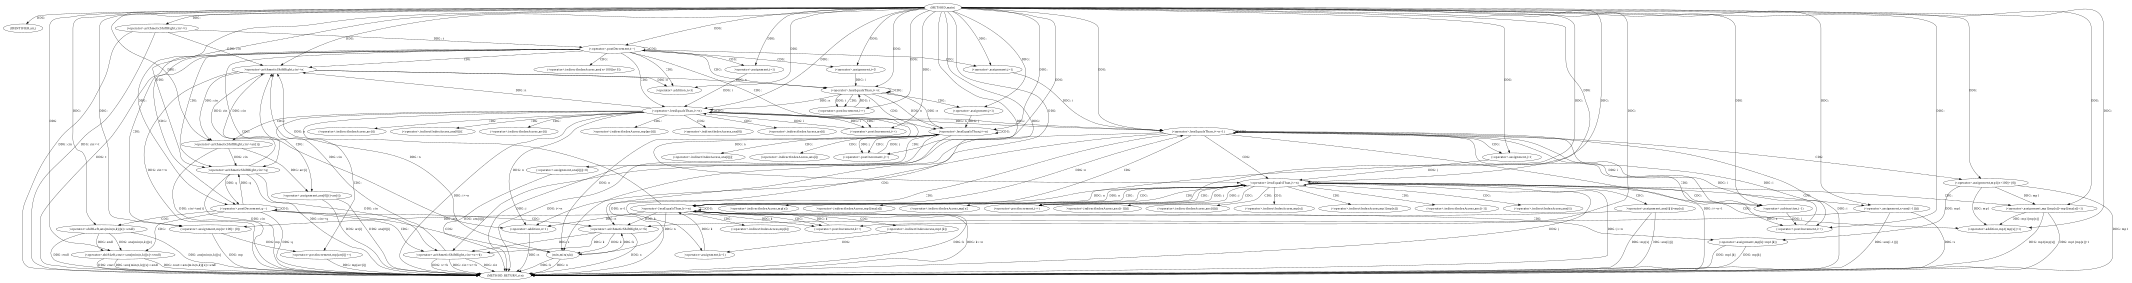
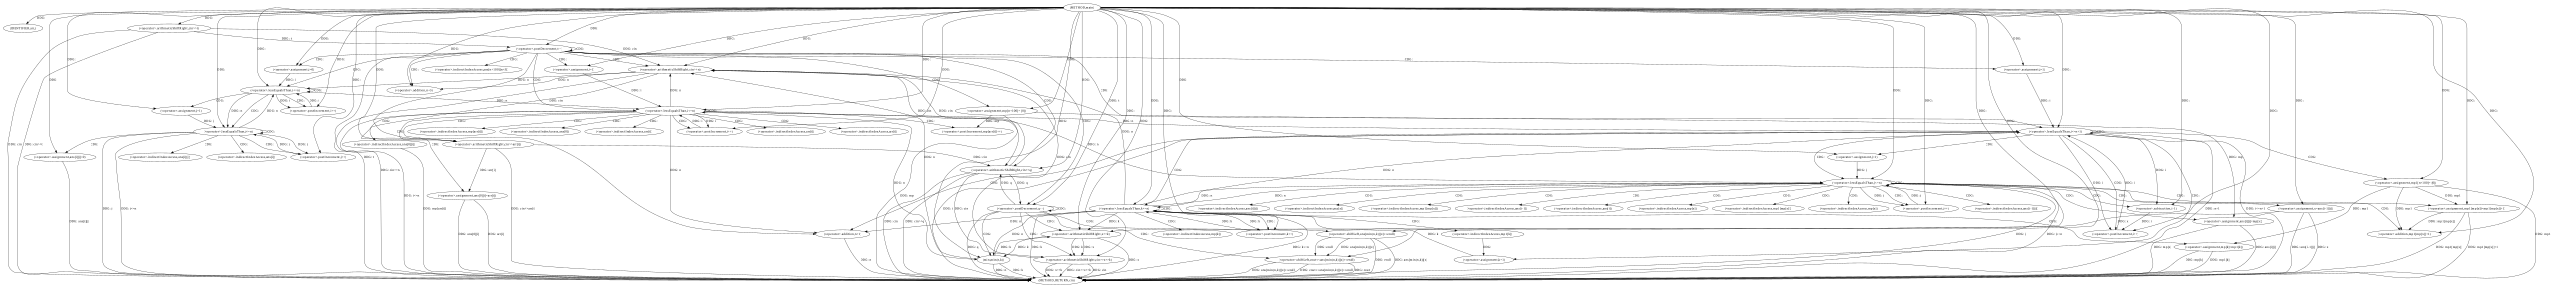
edge "(METHOD,main)" -> "(<operator>.assignment,ans[i][j]=0)": added, label "DDG:"
edge "(METHOD,main)" -> "(<operator>.postDecrement,q--)": label "DDG: " -> "DDG: t"
edge "(<operator>.assignment,ans[i][j]=mp[x])" -> "(<operator>.assignment,mp[n+100]= {0})": reversed
edge "(<operator>.postIncrement,mp[arr[i]]++)" -> "(METHOD_RETURN,cin)": now "(<operator>.indirectIndexAccess,ans[0][i])" -> "(METHOD_RETURN,cin)"
